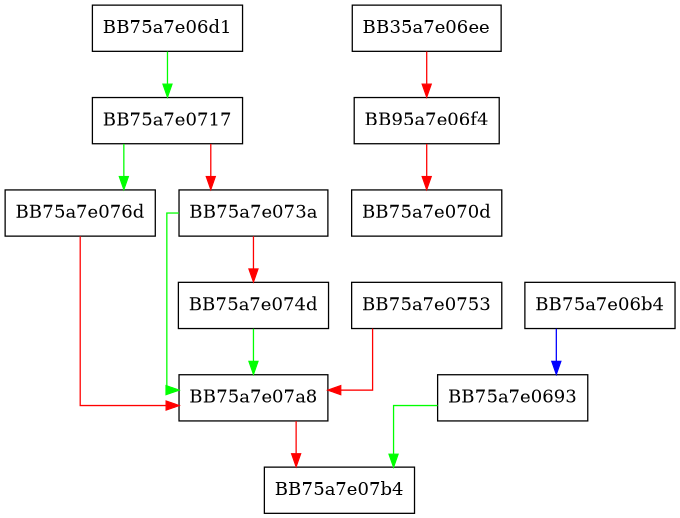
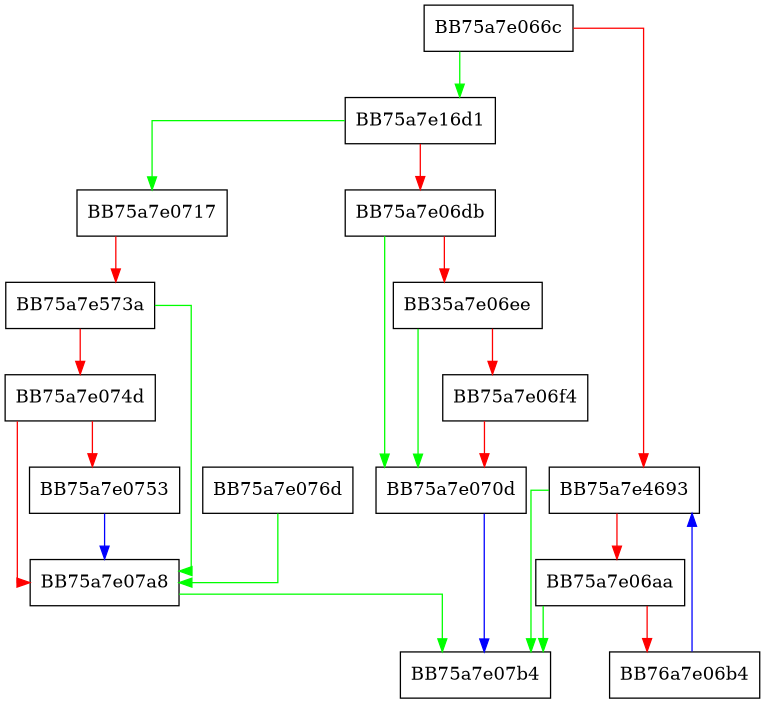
node "BB75a7e06d1": label "BB75a7e06d1" -> "BB75a7e16d1"
node "BB75a7e066c": added
node "BB95a7e06f4": label "BB95a7e06f4" -> "BB75a7e06f4"
edge "BB75a7e0717" -> "BB75a7e076d": removed
node "BB75a7e073a": label "BB75a7e073a" -> "BB75a7e573a"
node "BB75a7e06db": added
node "BB75a7e06b4": label "BB75a7e06b4" -> "BB76a7e06b4"
edge "BB75a7e074d" -> "BB75a7e07a8": color green -> red
edge "BB75a7e076d" -> "BB75a7e07a8": color red -> green
edge "BB75a7e0753" -> "BB75a7e07a8": color red -> blue
edge "BB35a7e06ee" -> "BB75a7e070d": added
node "BB75a7e0693": label "BB75a7e0693" -> "BB75a7e4693"
edge "BB75a7e074d" -> "BB75a7e0753": added
edge "BB75a7e07a8" -> "BB75a7e07b4": color red -> green
edge "BB75a7e070d" -> "BB75a7e07b4": added
node "BB75a7e06aa": added
